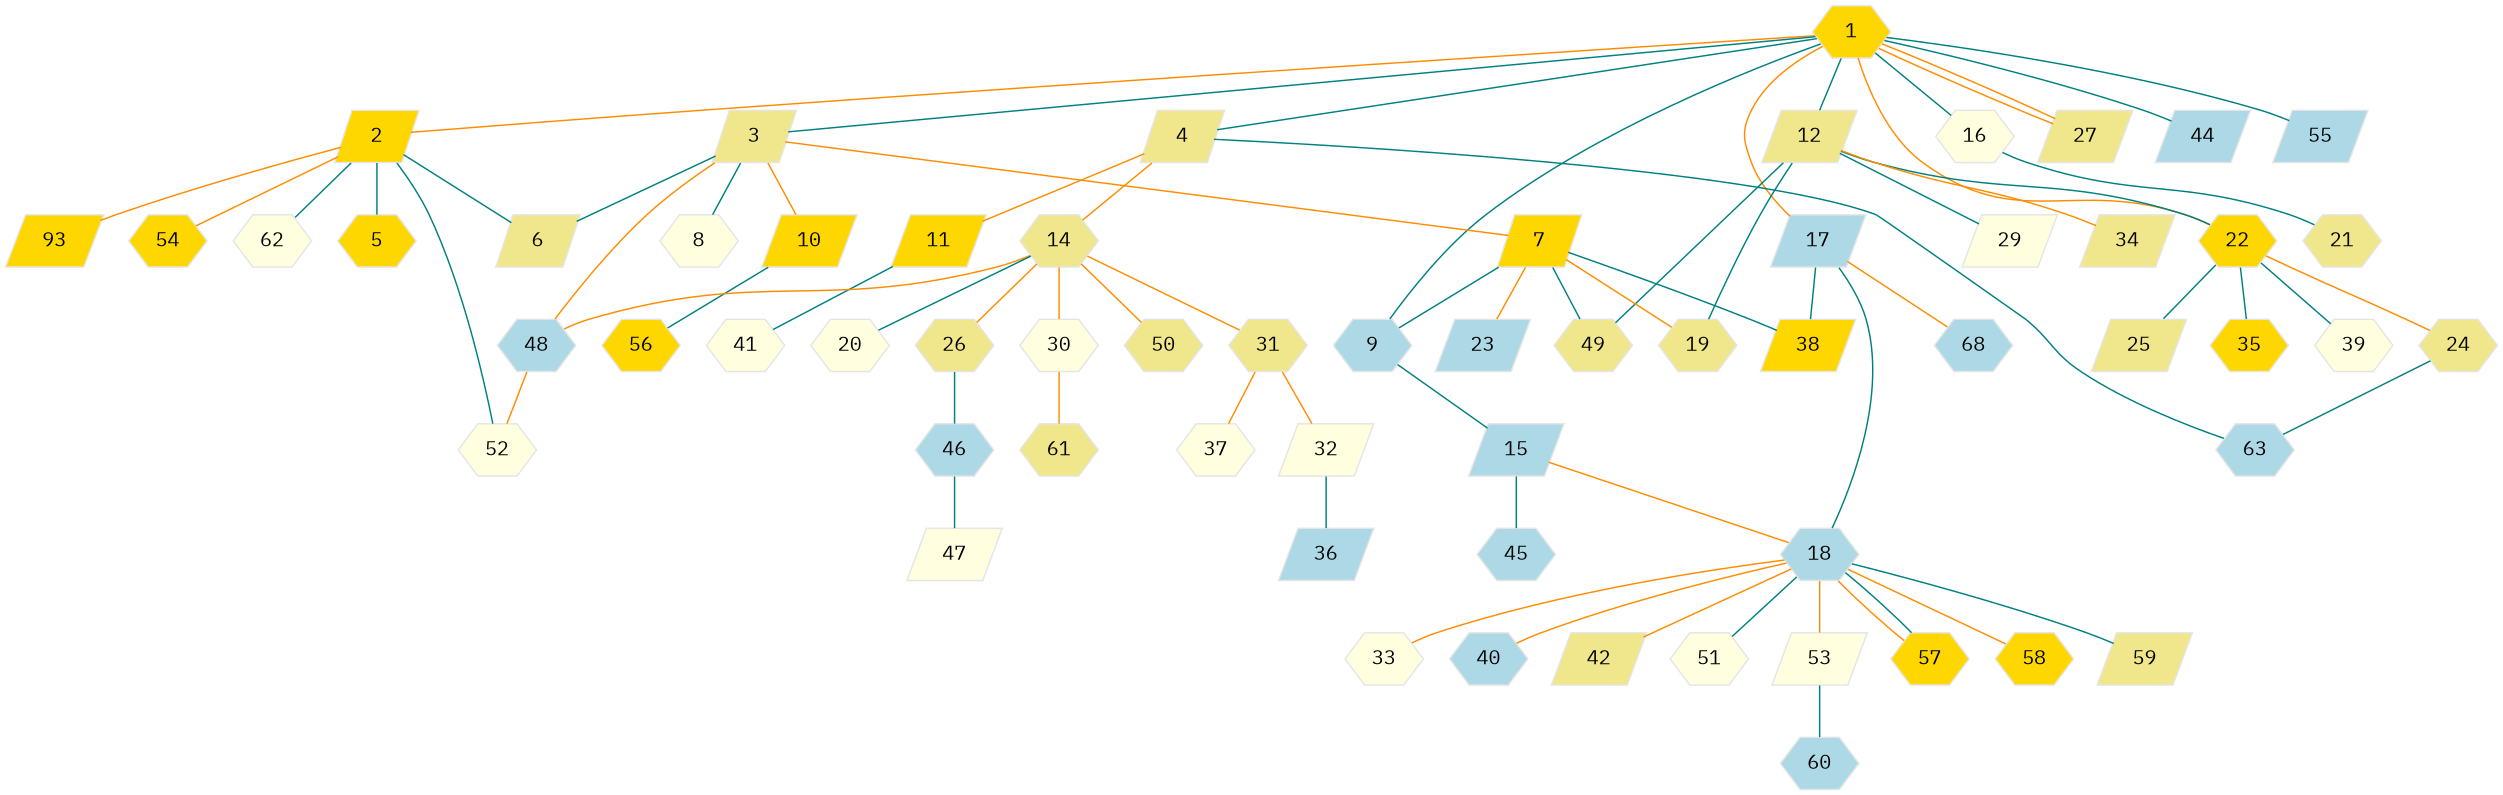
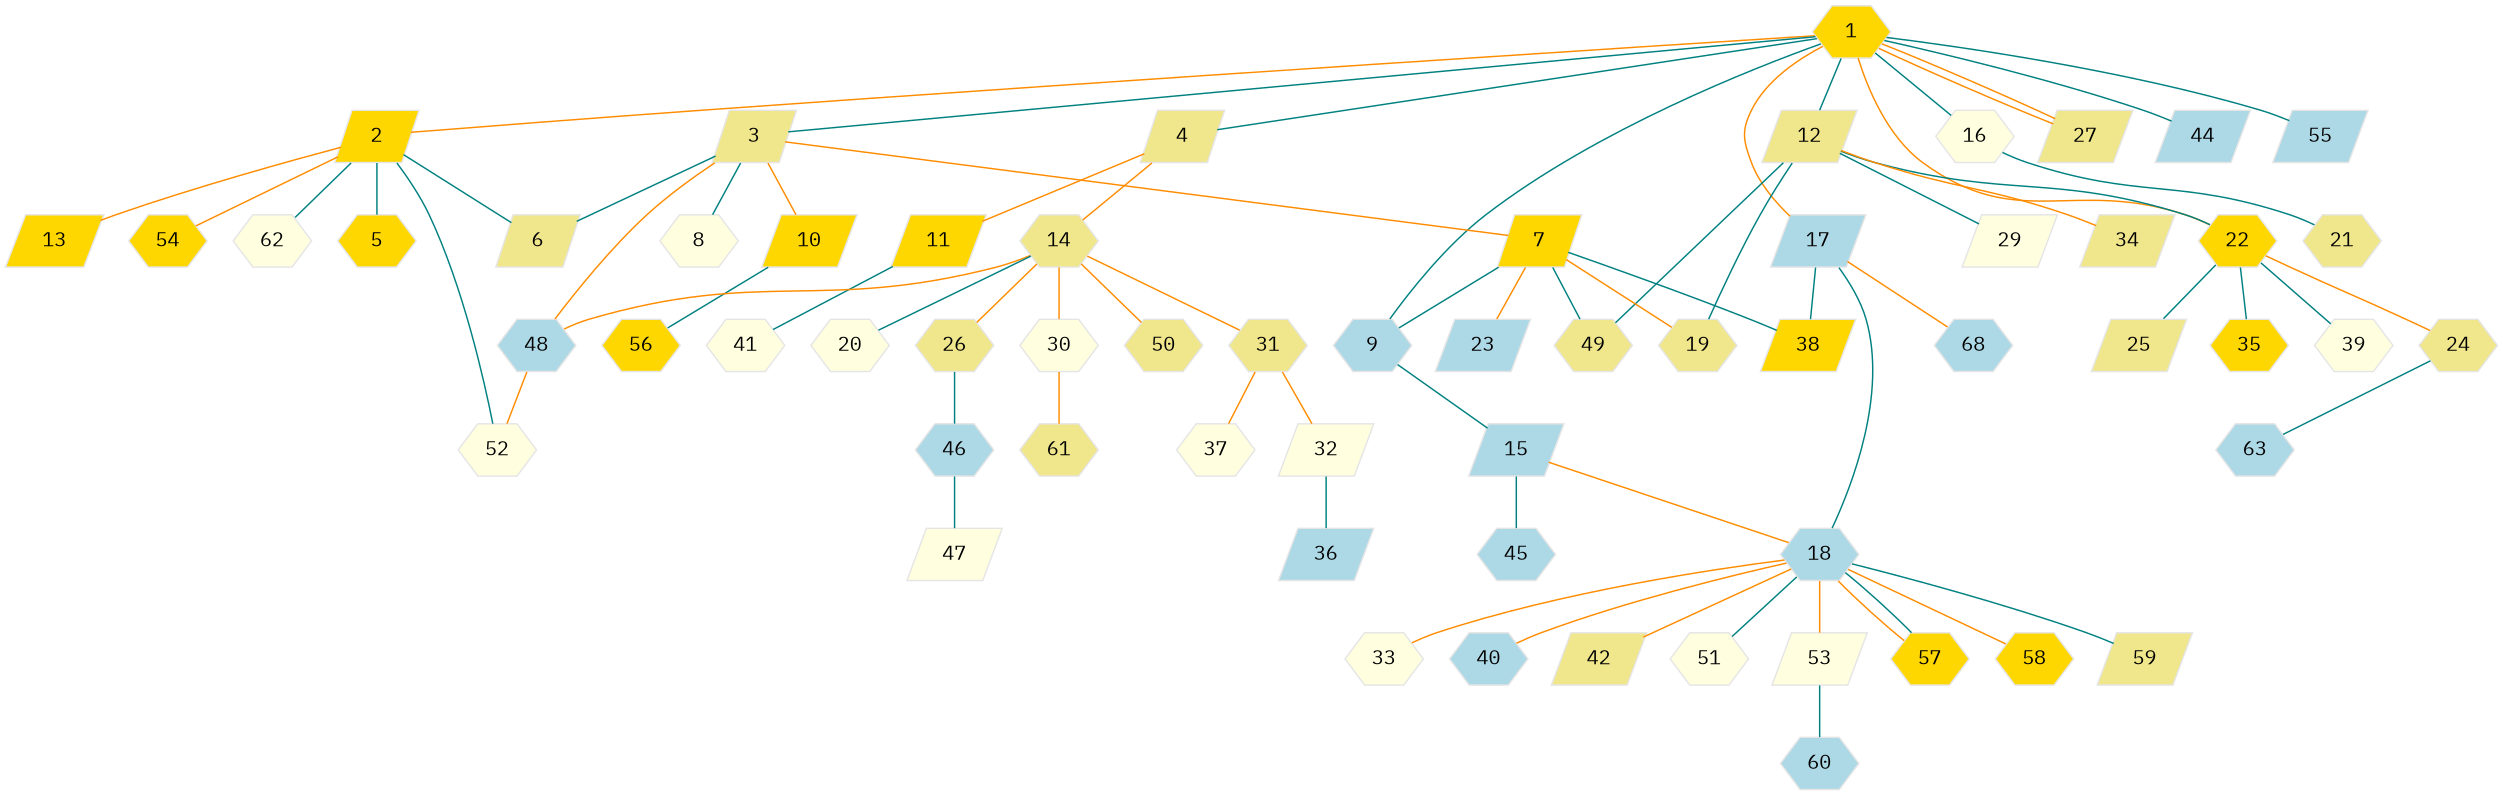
edge "4" -- "63": removed
node "93": label "93" -> "13"
